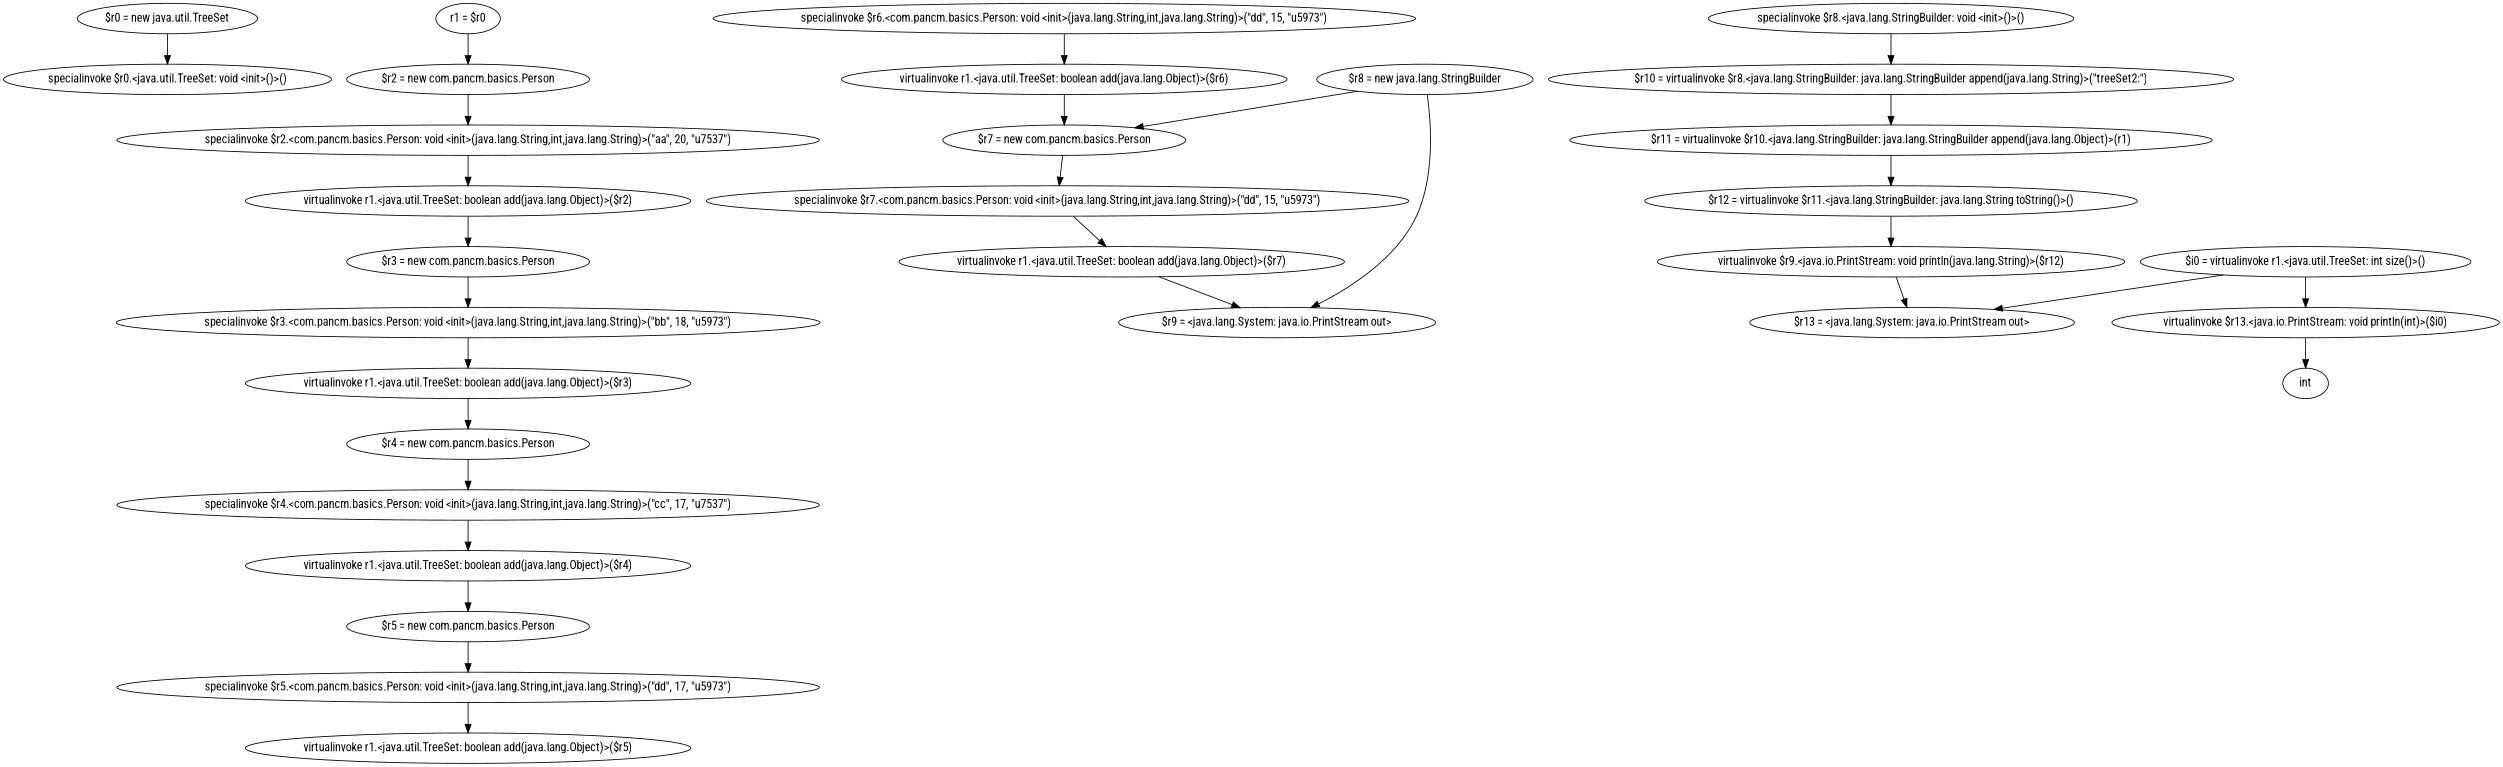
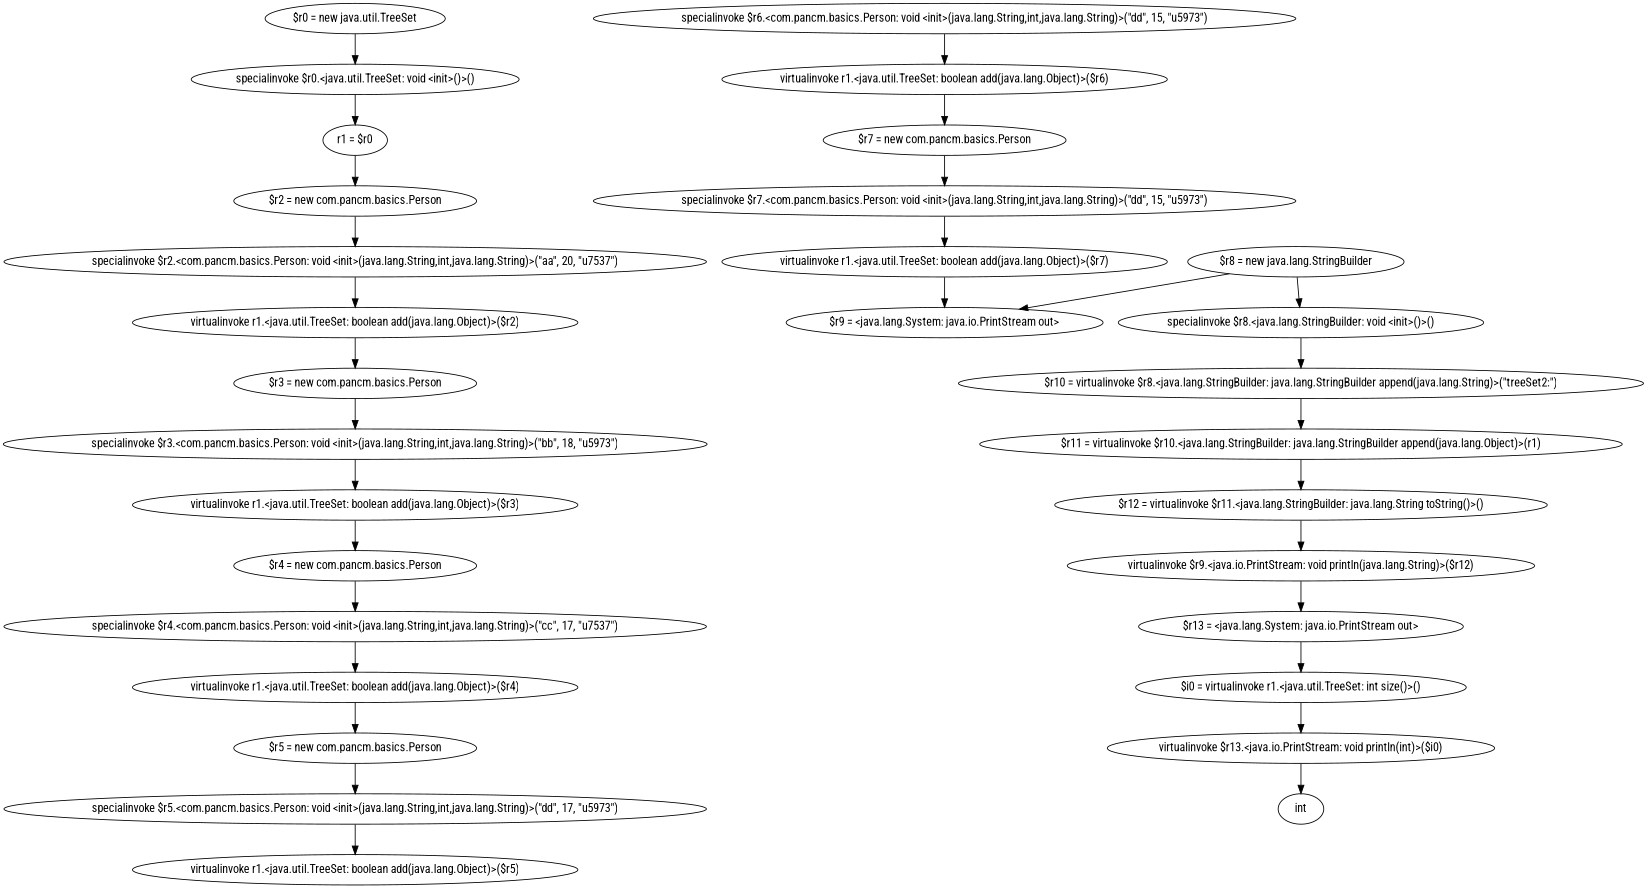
edge "specialinvoke $r0.<java.util.TreeSet: void <init>()>()" -> "r1 = $r0": added
edge "$r8 = new java.lang.StringBuilder" -> "$r7 = new com.pancm.basics.Person": now "$r8 = new java.lang.StringBuilder" -> "specialinvoke $r8.<java.lang.StringBuilder: void <init>()>()"
edge "$i0 = virtualinvoke r1.<java.util.TreeSet: int size()>()" -> "$r13 = <java.lang.System: java.io.PrintStream out>": reversed
